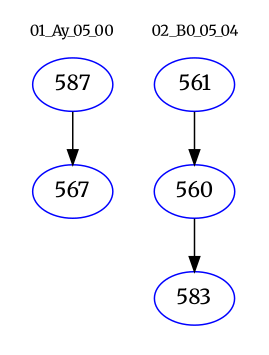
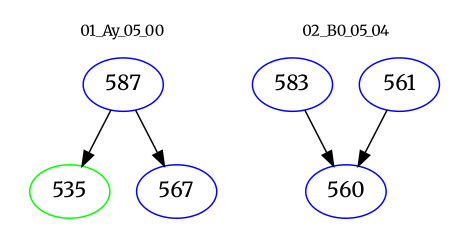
node "535": added
edge "560" -> "583": reversed
